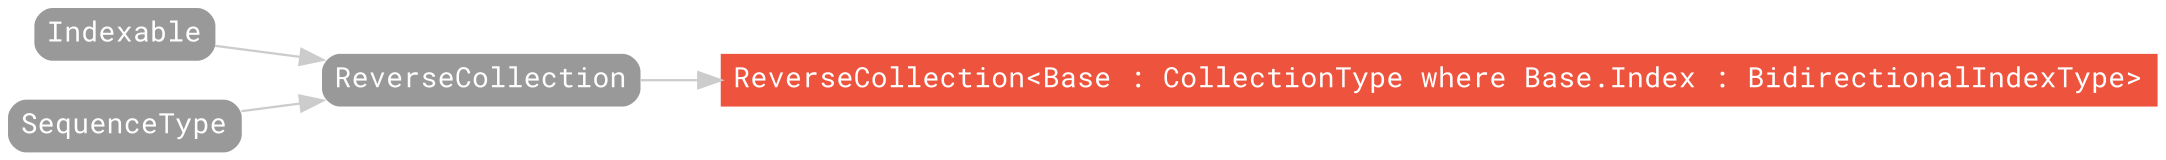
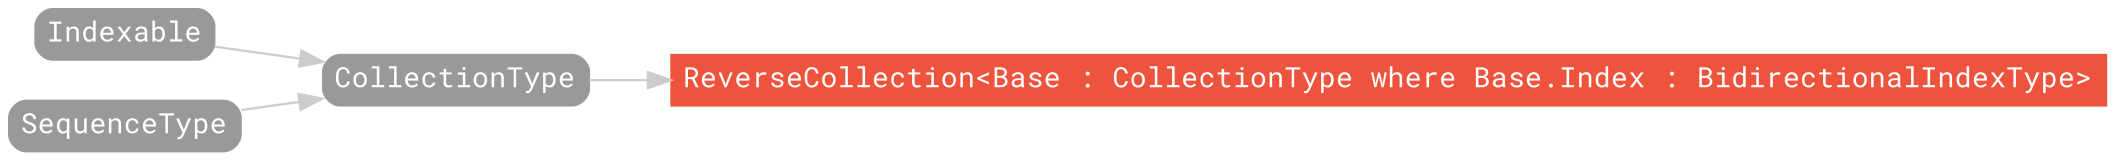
node "ReverseCollection": label "ReverseCollection" -> "CollectionType"
